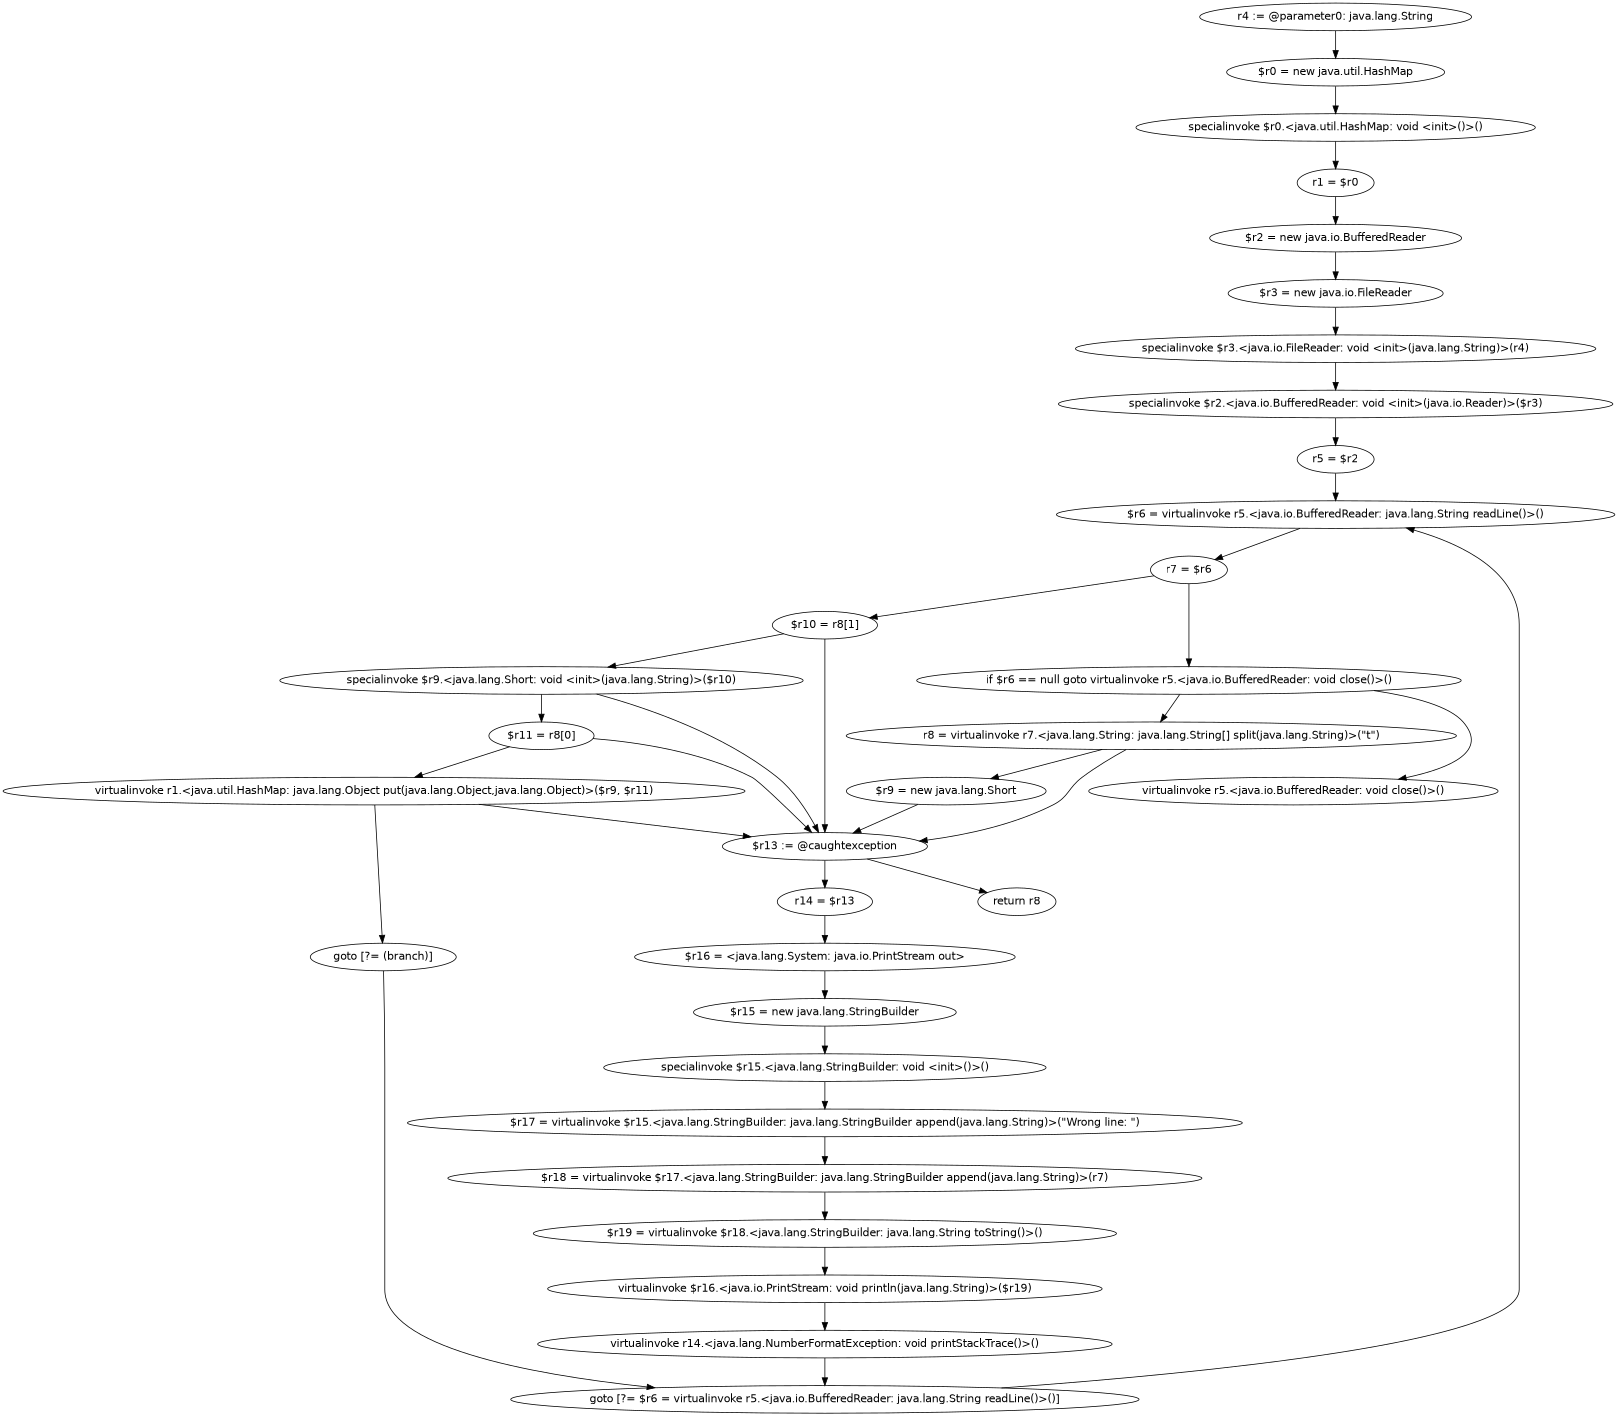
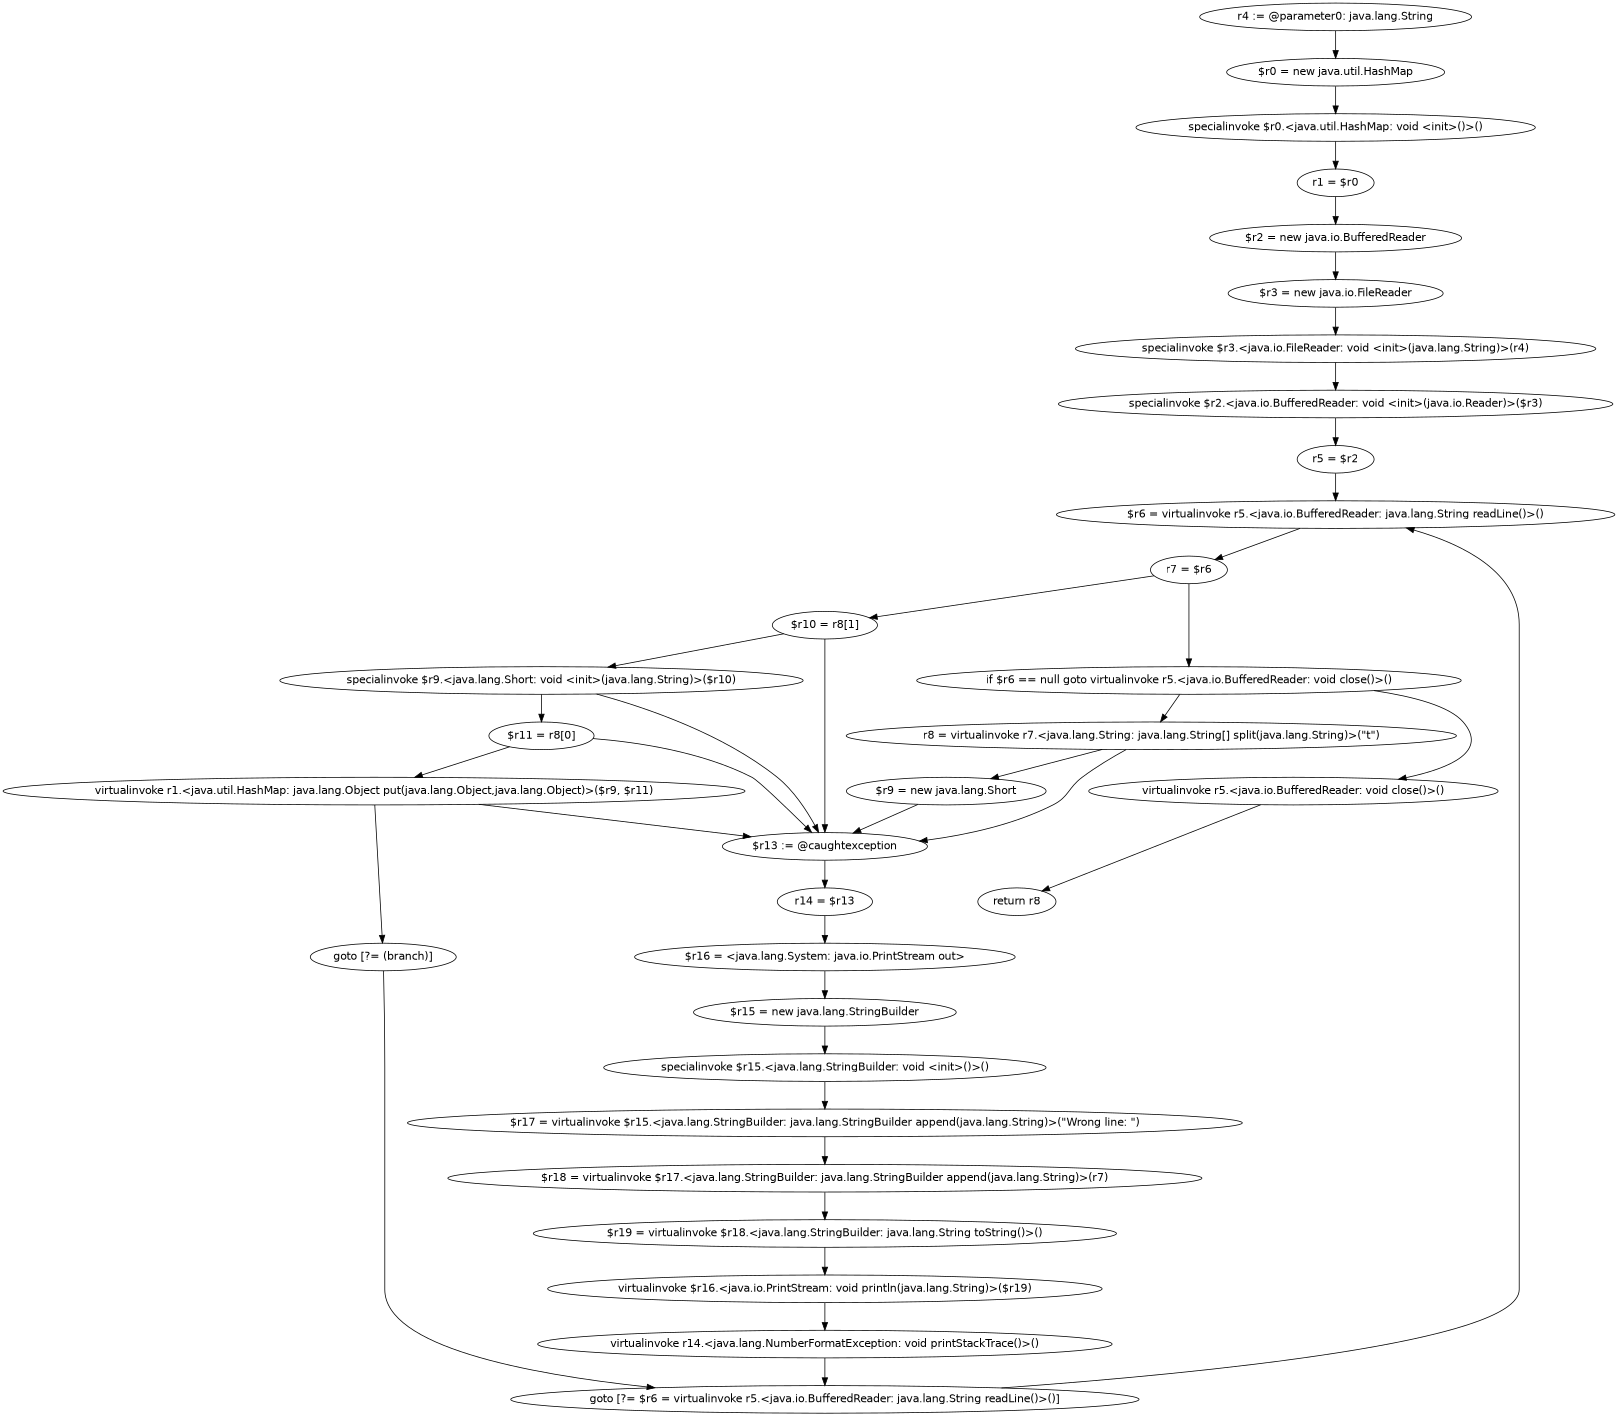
edge "$r13 := @caughtexception" -> "return r8": now "virtualinvoke r5.<java.io.BufferedReader: void close()>()" -> "return r8"
